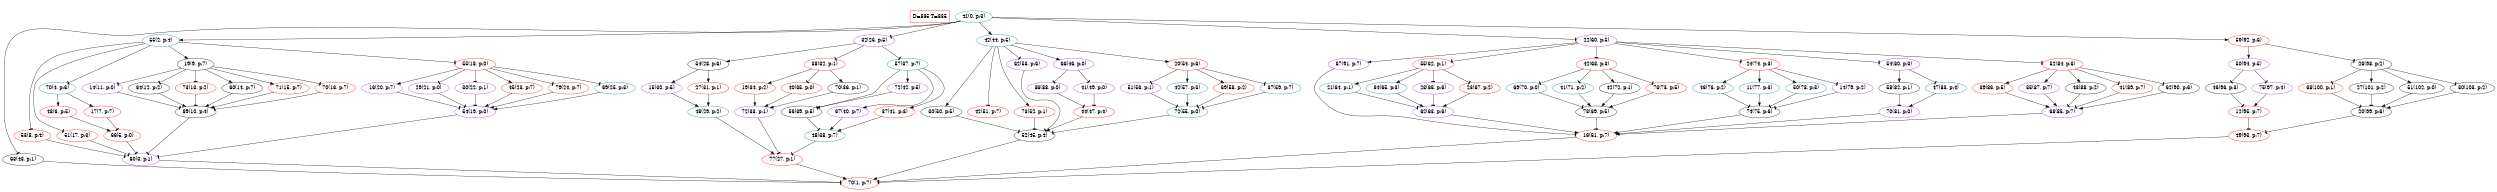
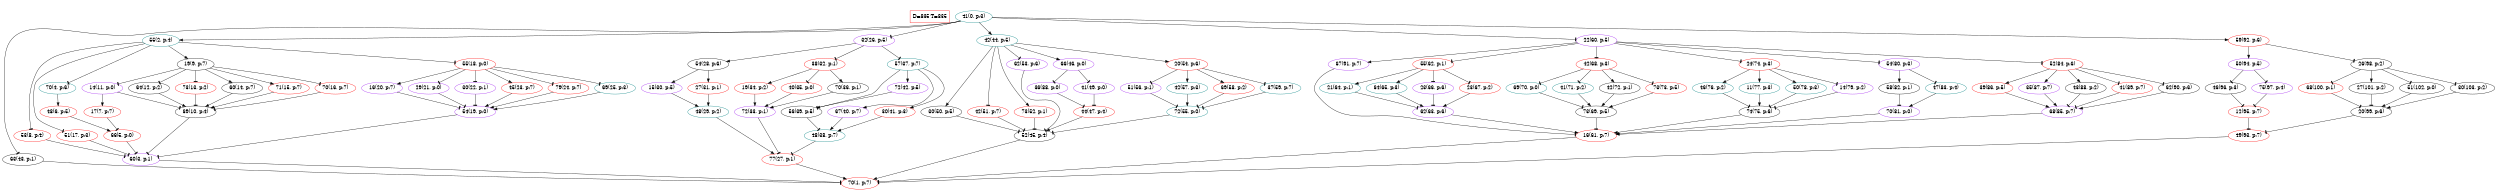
edge "26(98, p:2)" -> "51(102, p:0)": arrowhead normal -> tee
edge "70(4, p:6)" -> "17(7, p:7)": now "14(11, p:0)" -> "17(7, p:7)"
edge "75(97, p:4)" -> "12(95, p:7)": arrowhead normal -> tee
node "37(41, p:3)": label "37(41, p:3)" -> "30(41, p:3)"
edge "42(51, p:7)" -> "52(45, p:4)": added
